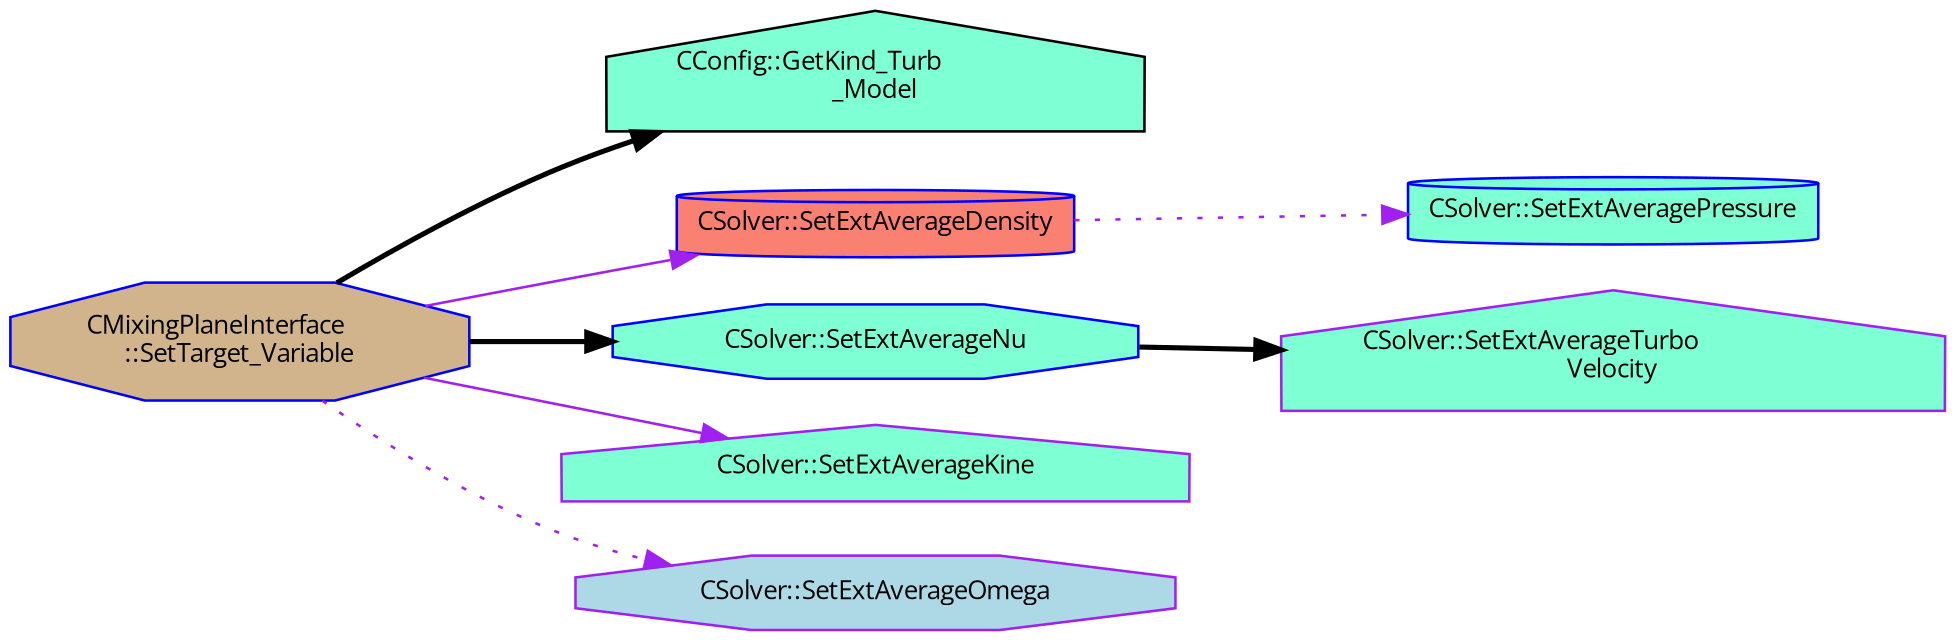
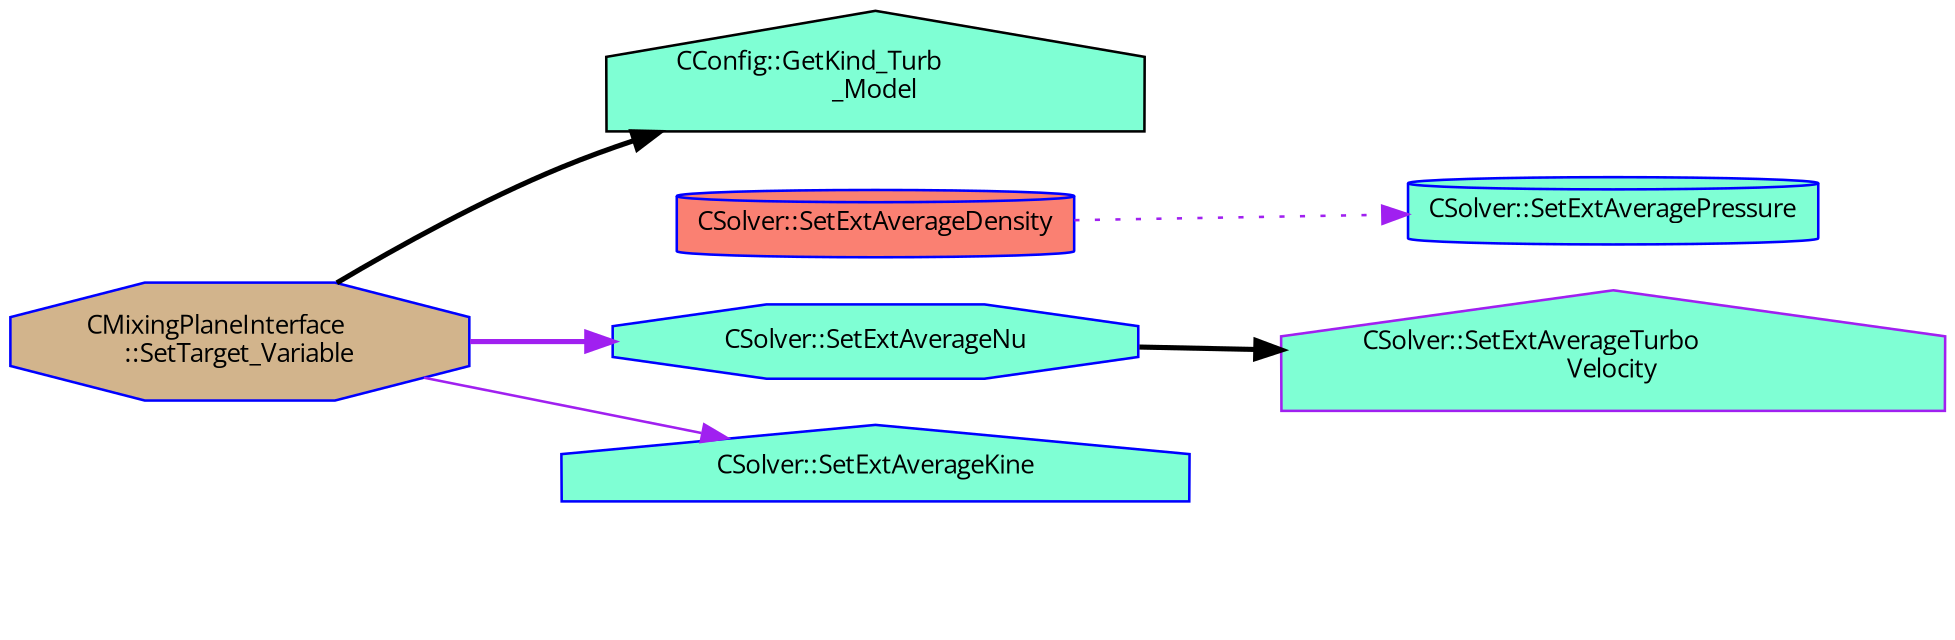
edge "CMixingPlaneInterface ::SetTarget_Variable" -> "CSolver::SetExtAverageDensity": removed
edge "CMixingPlaneInterface ::SetTarget_Variable" -> "CSolver::SetExtAverageNu": color black -> purple
node "CSolver::SetExtAverageKine": color purple -> blue
node "CSolver::SetExtAverageOmega": removed
